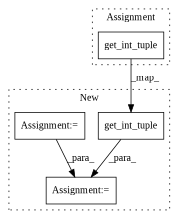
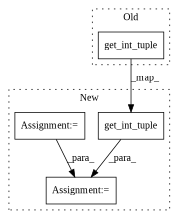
cluster "Assignment": label "Assignment" -> "Old"
